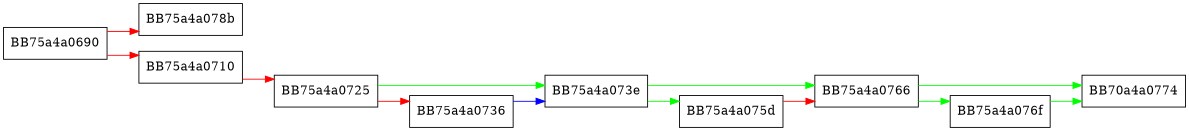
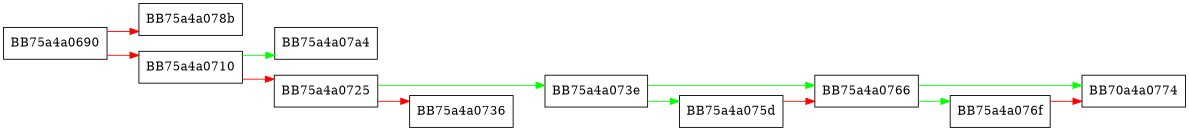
node "BB75a4a07a4": added
edge "BB75a4a0736" -> "BB75a4a073e": removed
edge "BB75a4a076f" -> "BB70a4a0774": color green -> red
